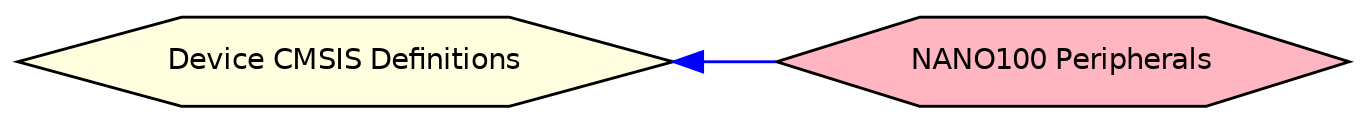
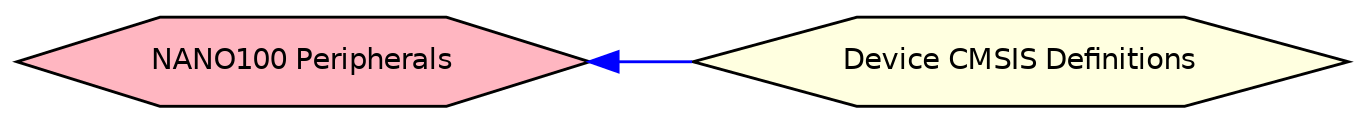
edge "NANO100 Peripherals" -> "Device CMSIS Definitions": reversed
